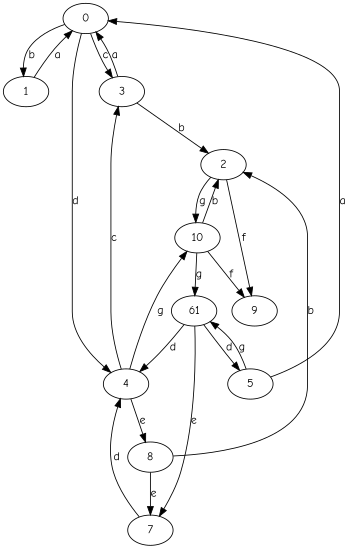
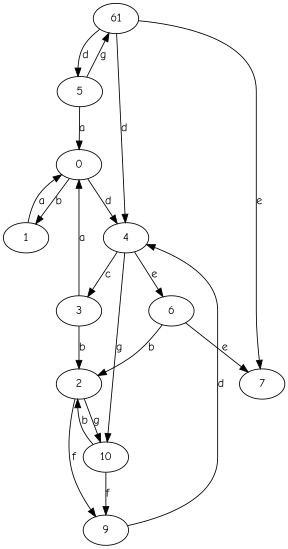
edge "0" -> "3": removed, label "c"
edge "10" -> "61": removed, label "g"
node "8": label "8" -> "6"
edge "7" -> "4": now "9" -> "4"
